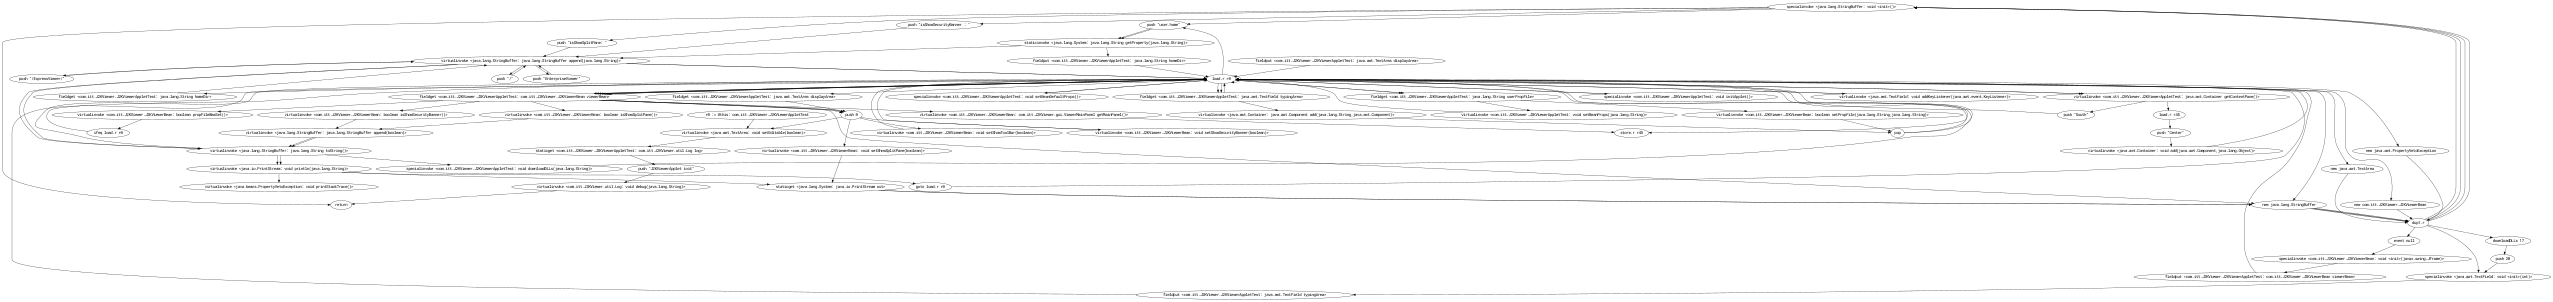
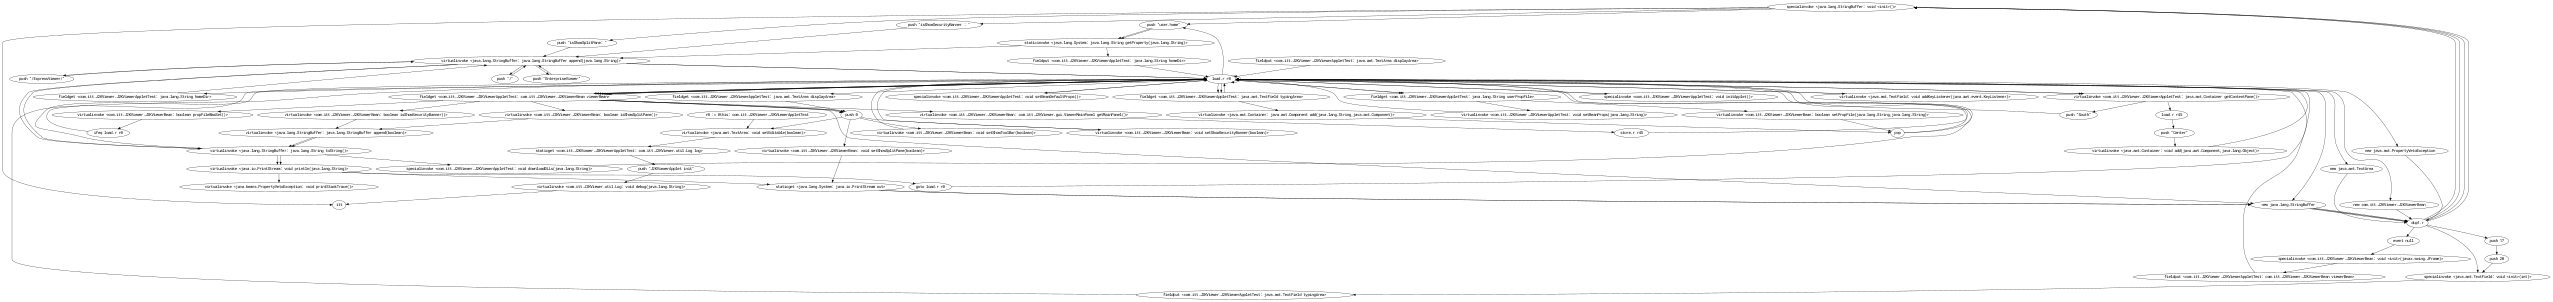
edge "load.r r0" -> "store.r r45": reversed
node "return": label "return" -> "itt"
node "downloadDLLs 17": label "downloadDLLs 17" -> "push 17"
